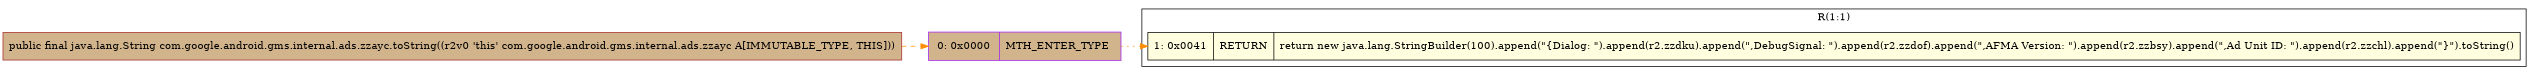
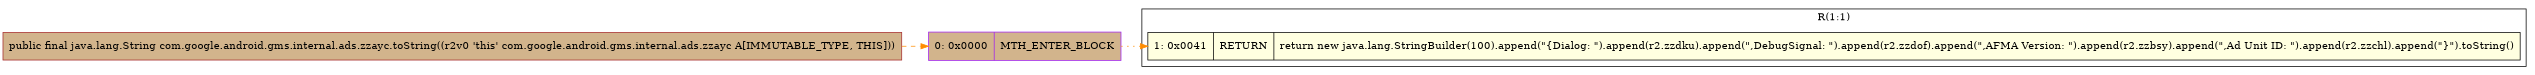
node "0: 0x0000": text "MTH_ENTER_TYPE" -> "MTH_ENTER_BLOCK"
